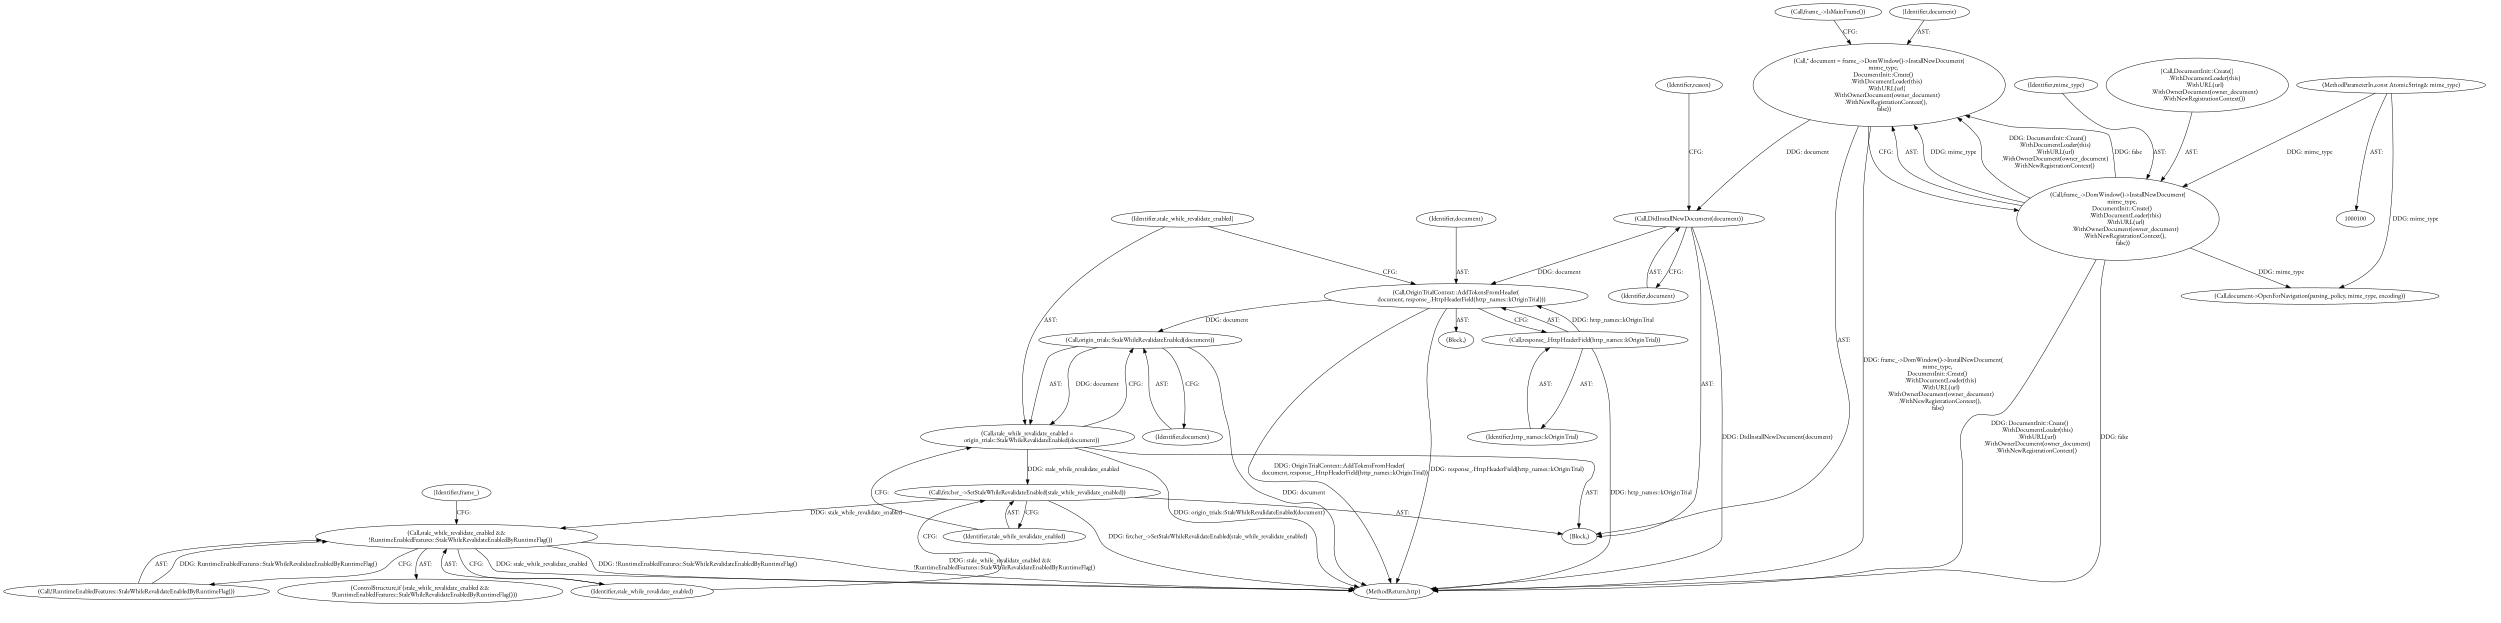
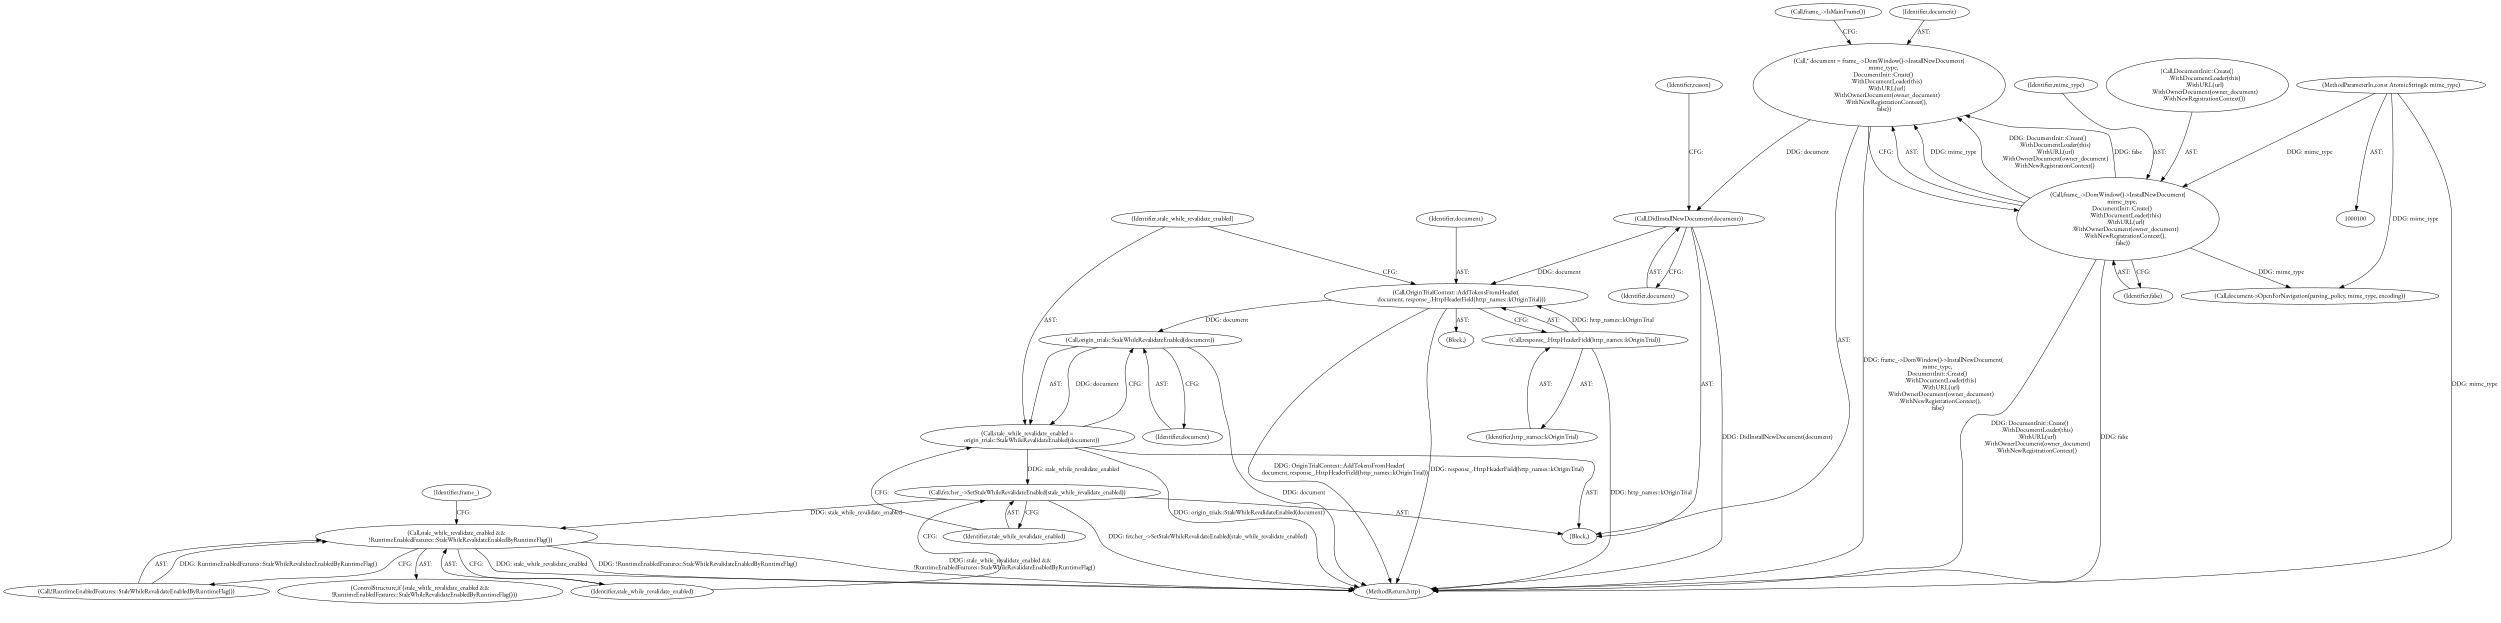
node "(Identifier,false)": added
edge "(MethodParameterIn,const AtomicString& mime_type)" -> "(MethodReturn,http)": added, label "DDG: mime_type"
